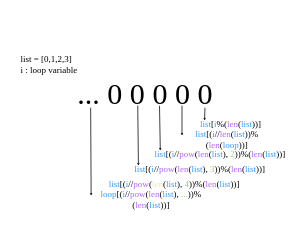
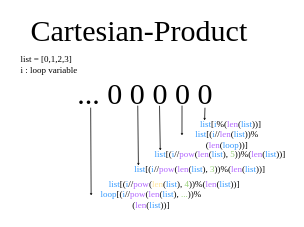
node "Cartesian-Product": added
node "list[(i//pow(len(list), 2))%(len(list))]": label "list[(i//pow(len(list), 2))%(len(list))]" -> "list[(i//pow(len(list), 5))%(len(list))]"
